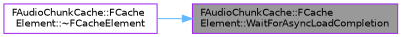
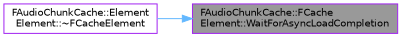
node "FAudioChunkCache::FCache Element::~FCacheElement": label "FAudioChunkCache::FCache Element::~FCacheElement" -> "FAudioChunkCache::Element Element::~FCacheElement"
